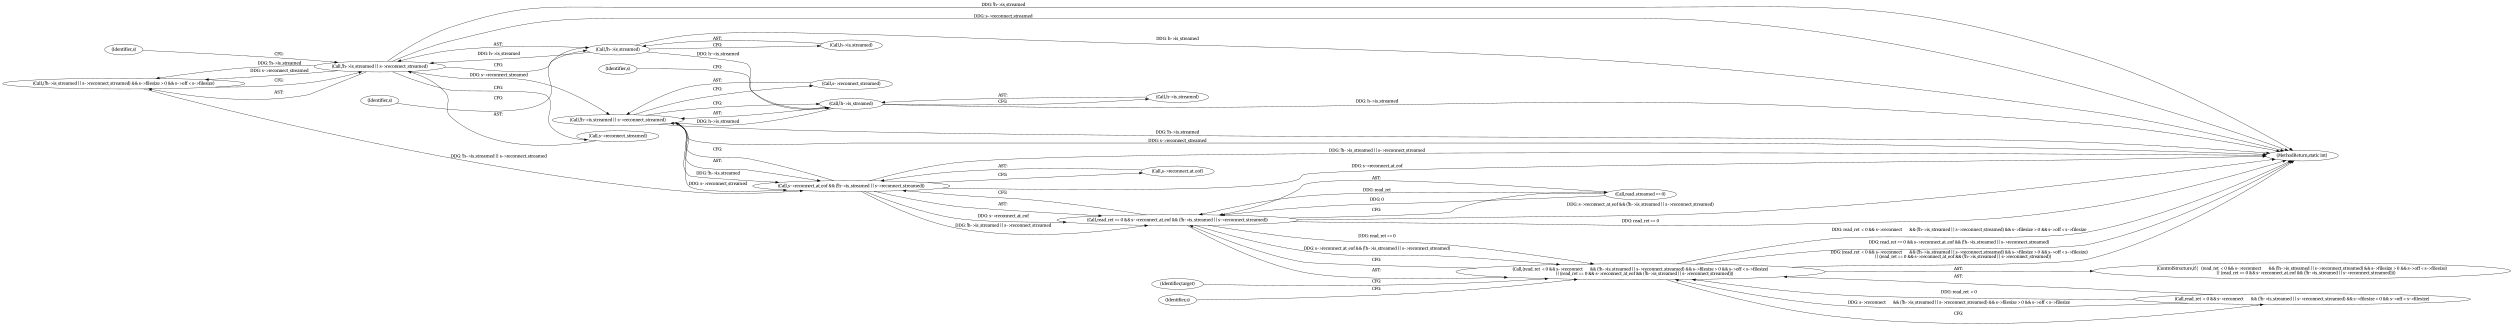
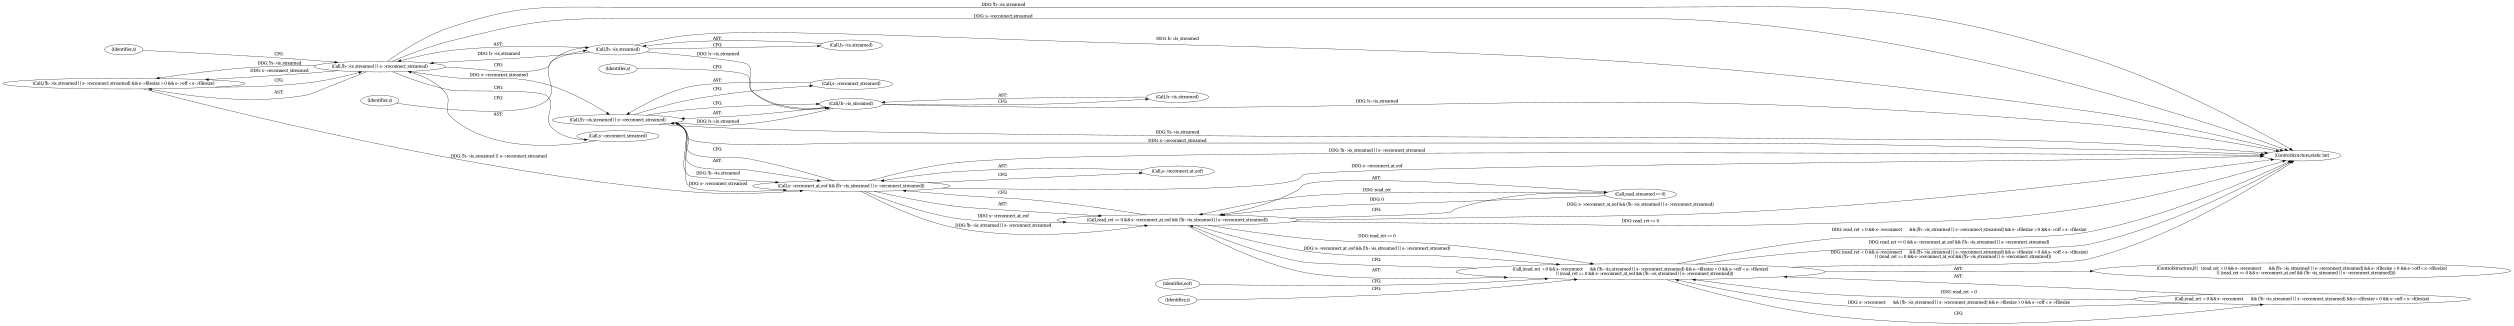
node "(MethodReturn,static int)": label "(MethodReturn,static int)" -> "(ControlStructure,static int)"
node "(Identifier,target)": label "(Identifier,target)" -> "(Identifier,eof)"
